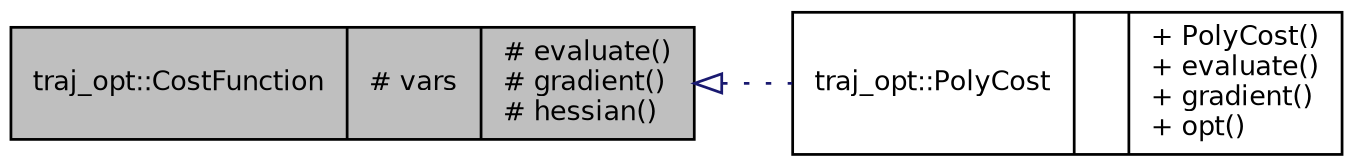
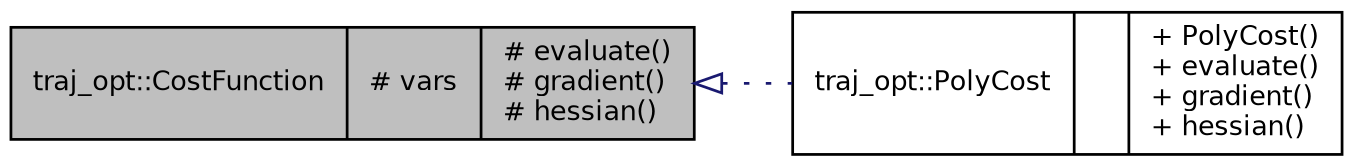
node "traj_opt::PolyCost": text "+ opt()" -> "+ hessian()"
